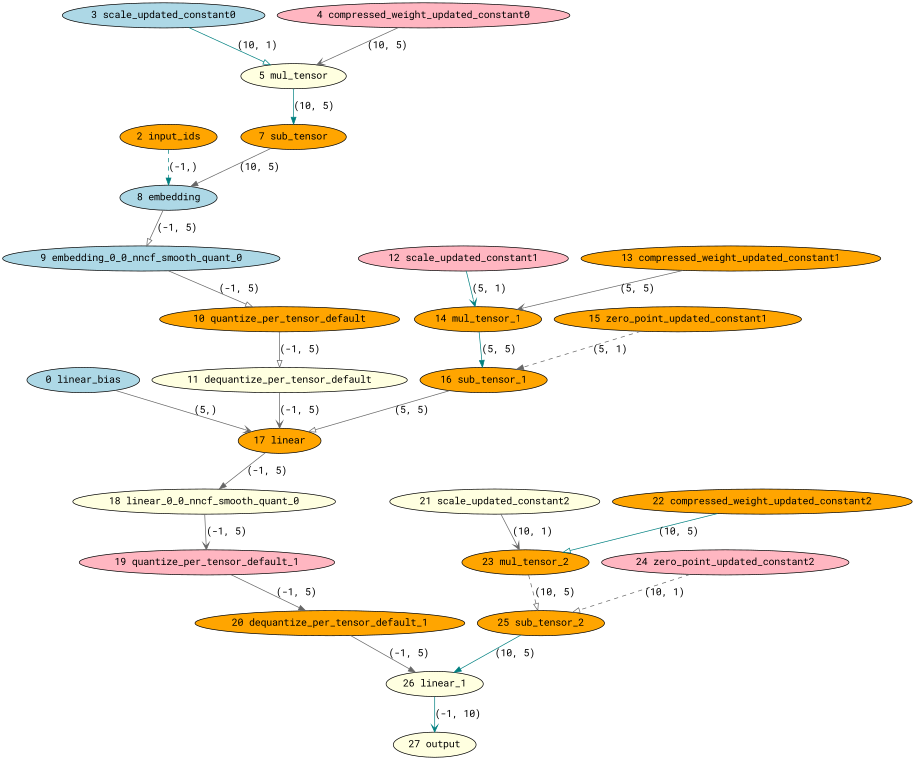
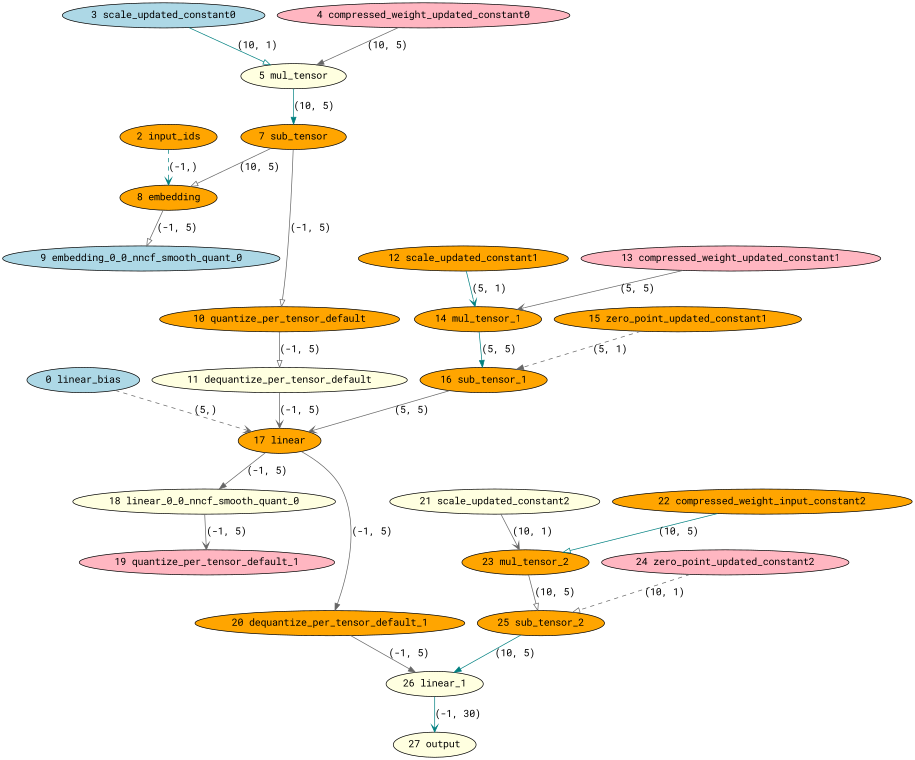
edge "4 compressed_weight_updated_constant0" -> "5 mul_tensor": arrowhead vee -> normal
edge "2 input_ids" -> "8 embedding": arrowhead normal -> vee
edge "7 sub_tensor" -> "8 embedding": arrowhead normal -> onormal
node "8 embedding": fillcolor lightblue -> orange
node "12 scale_updated_constant1": fillcolor lightpink -> orange
node "13 compressed_weight_updated_constant1": fillcolor orange -> lightpink
edge "9 embedding_0_0_nncf_smooth_quant_0" -> "10 quantize_per_tensor_default": now "7 sub_tensor" -> "10 quantize_per_tensor_default"
edge "0 linear_bias" -> "17 linear": style solid -> dashed
edge "16 sub_tensor_1" -> "17 linear": arrowhead onormal -> vee
node "22 compressed_weight_updated_constant2": label "22 compressed_weight_updated_constant2" -> "22 compressed_weight_input_constant2"
edge "23 mul_tensor_2" -> "25 sub_tensor_2": style dashed -> solid
edge "19 quantize_per_tensor_default_1" -> "20 dequantize_per_tensor_default_1": now "17 linear" -> "20 dequantize_per_tensor_default_1"
edge "26 linear_1" -> "27 output": label "(-1, 10)" -> "(-1, 30)"
